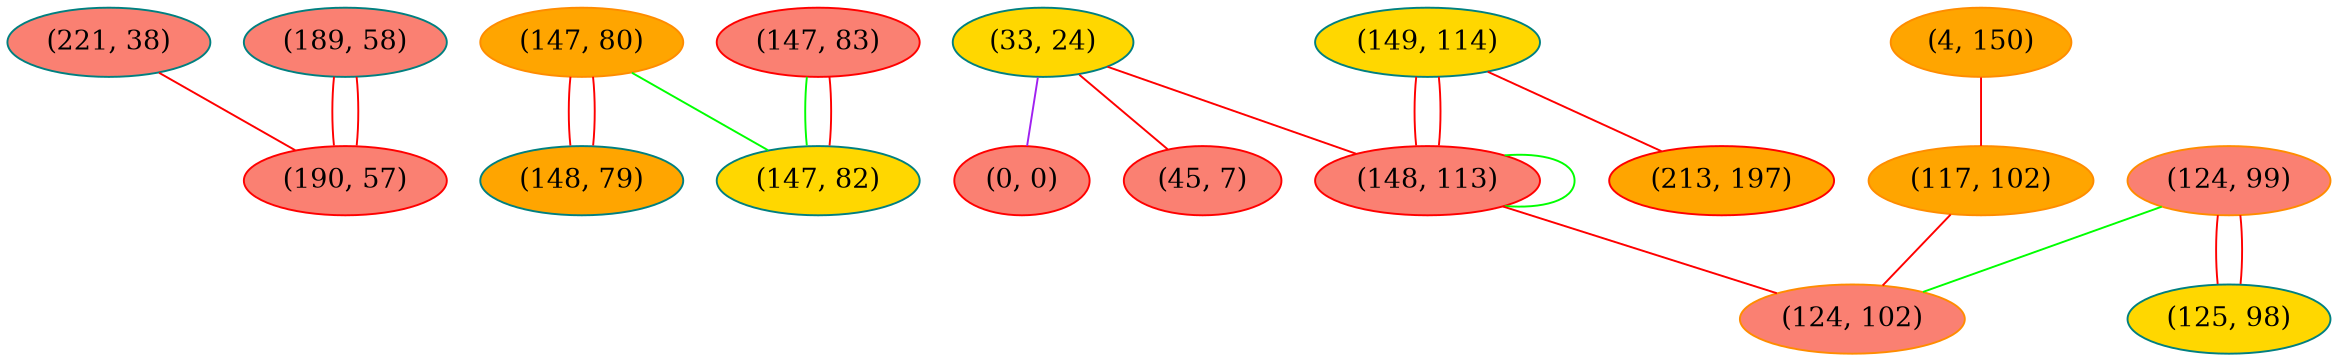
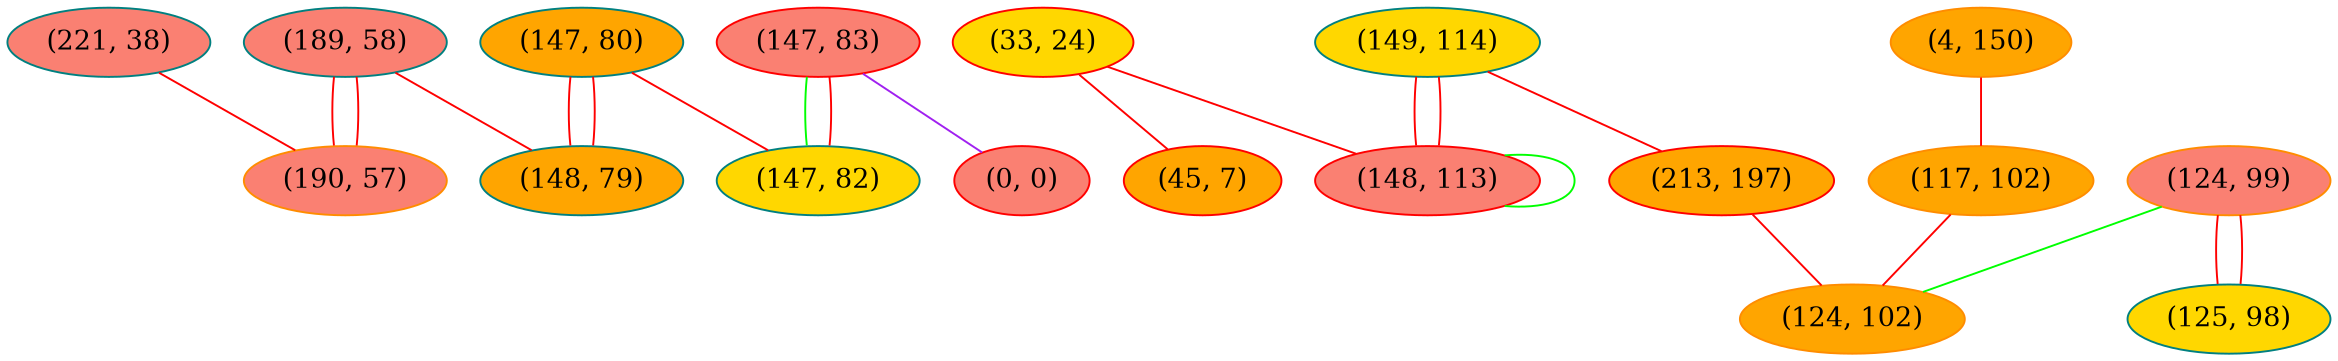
node "(147, 80)": color darkorange -> teal
node "(33, 24)": color teal -> red
edge "(189, 58)" -- "(148, 79)": added
edge "(147, 80)" -- "(147, 82)": color green -> red
edge "(33, 24)" -- "(0, 0)": now "(147, 83)" -- "(0, 0)"
node "(190, 57)": color red -> darkorange
node "(45, 7)": fillcolor salmon -> orange
edge "(148, 113)" -- "(124, 102)": now "(213, 197)" -- "(124, 102)"
node "(124, 102)": fillcolor salmon -> orange
